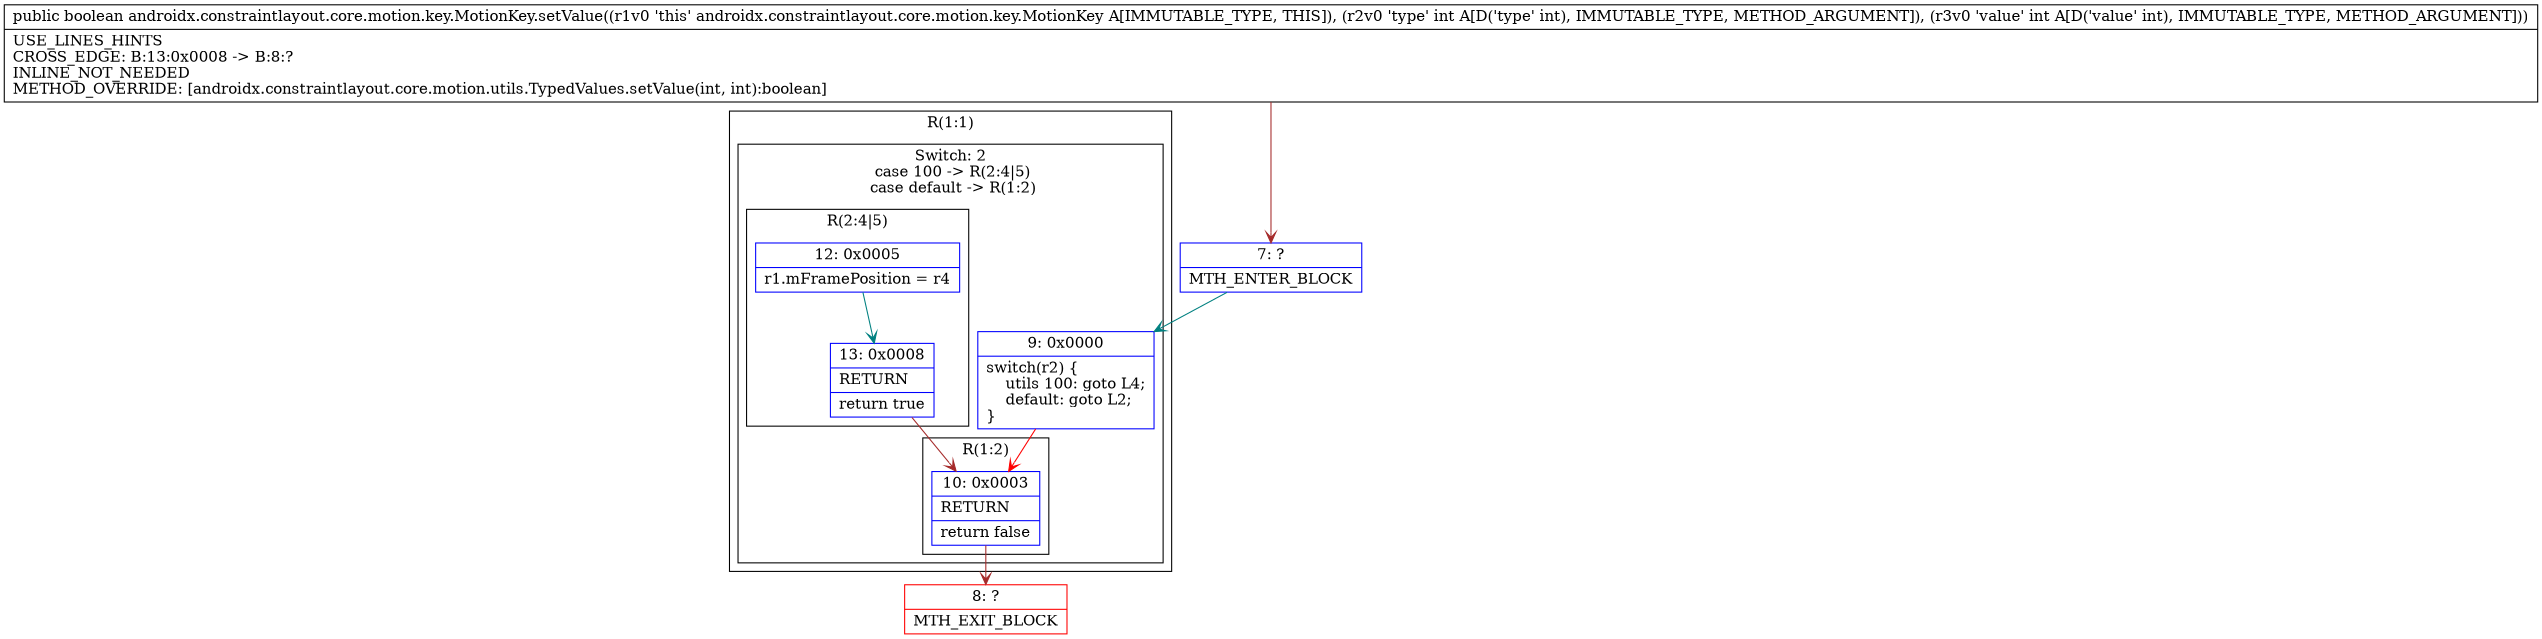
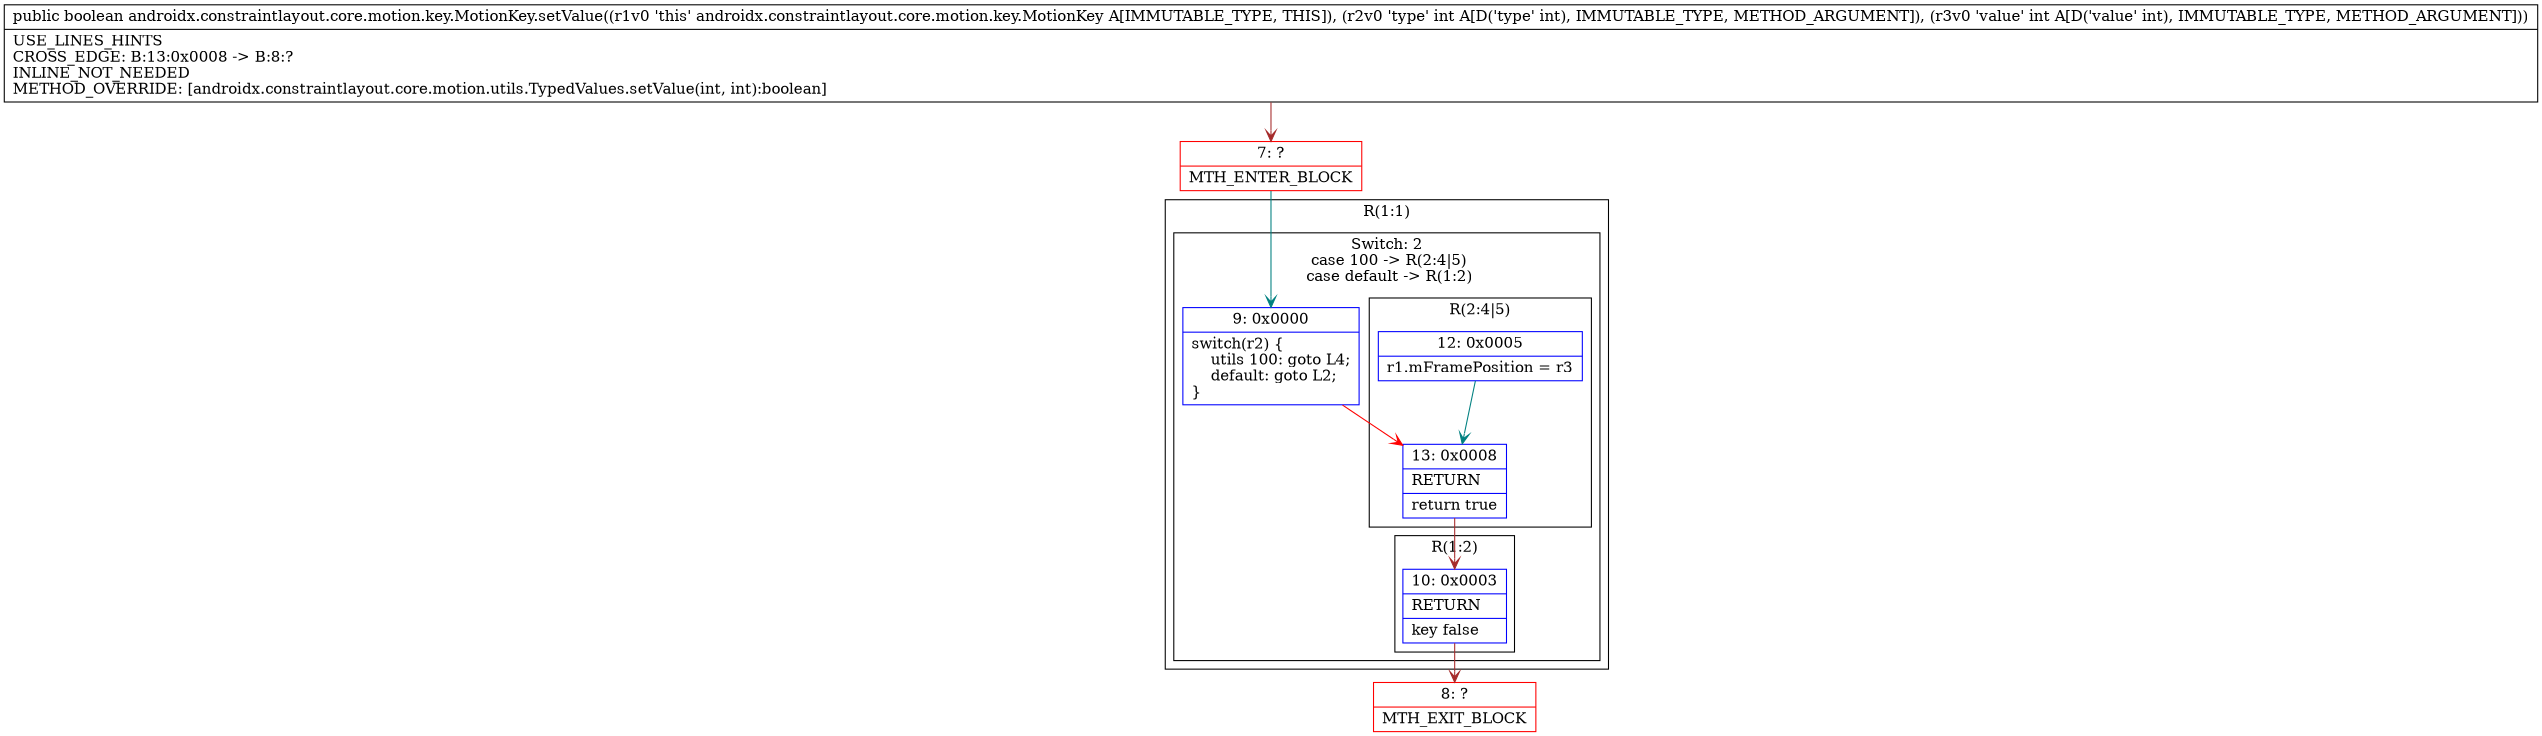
node "7: ?": color blue -> red
node "12: 0x0005": text "r1.mFramePosition = r4" -> "r1.mFramePosition = r3"
edge "9: 0x0000" -> "10: 0x0003": now "9: 0x0000" -> "13: 0x0008"
node "10: 0x0003": text "return false" -> "key false"
